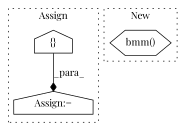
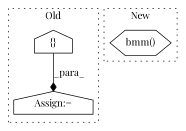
cluster "Assign": label "Assign" -> "Old"
